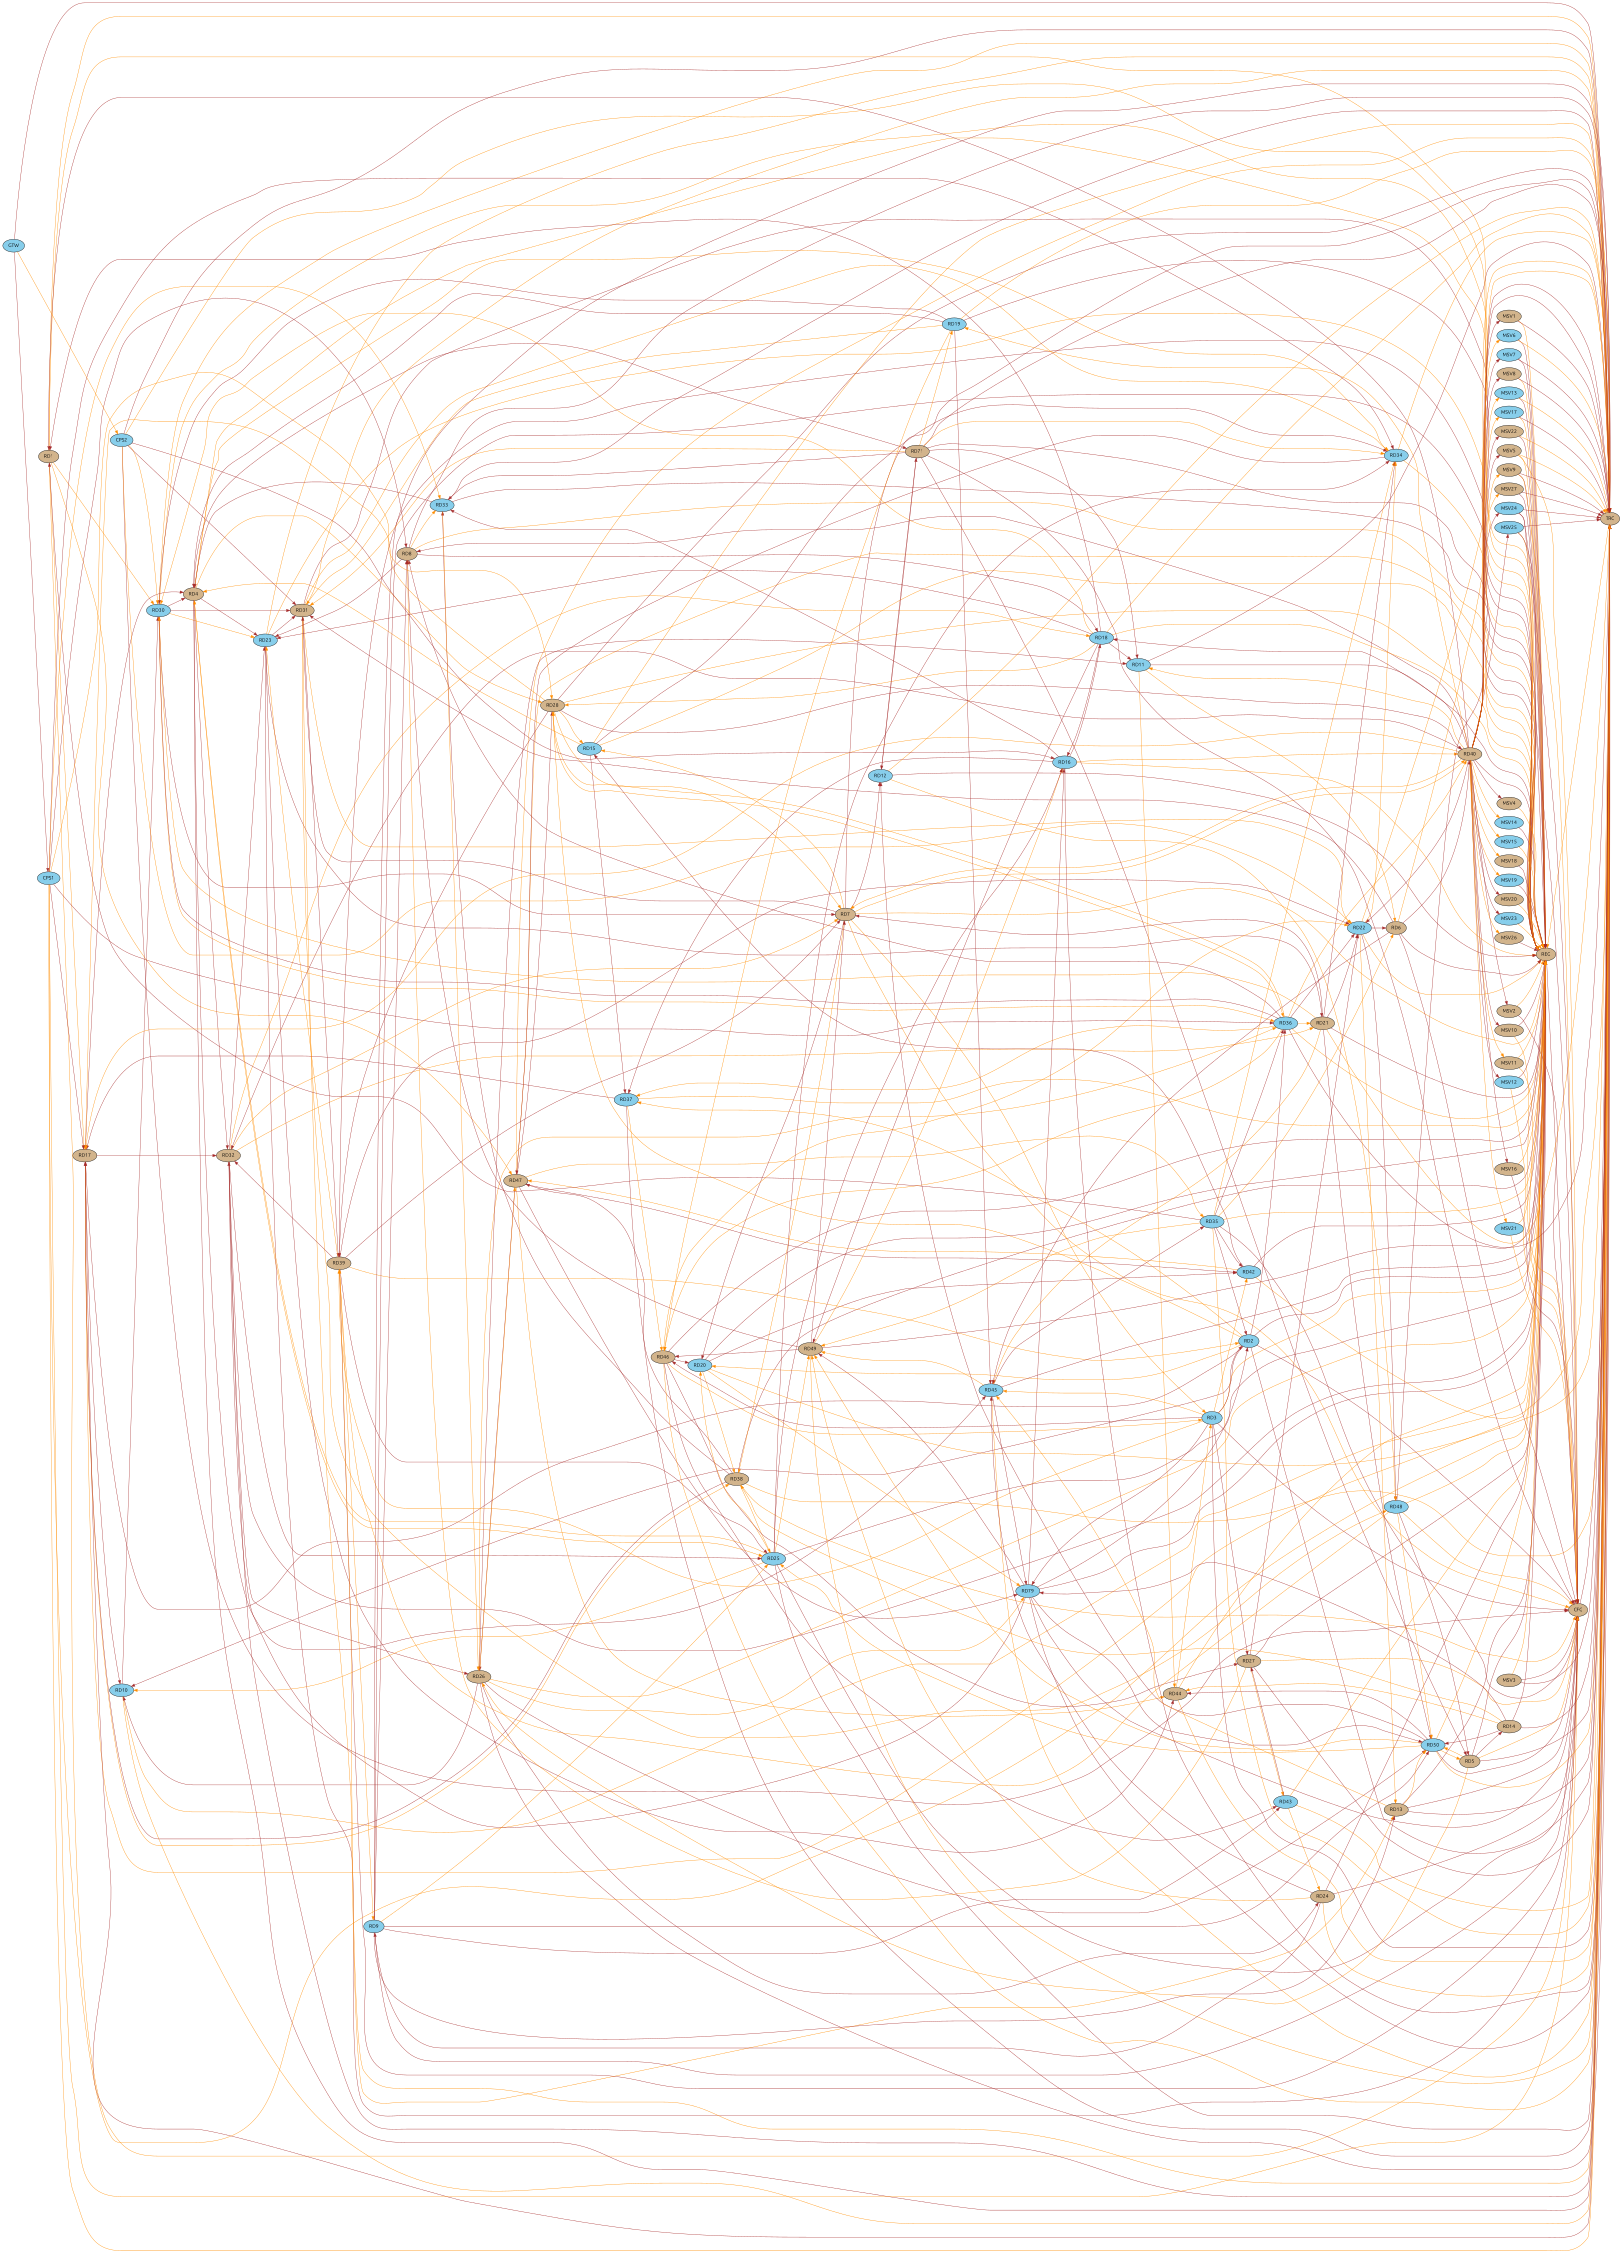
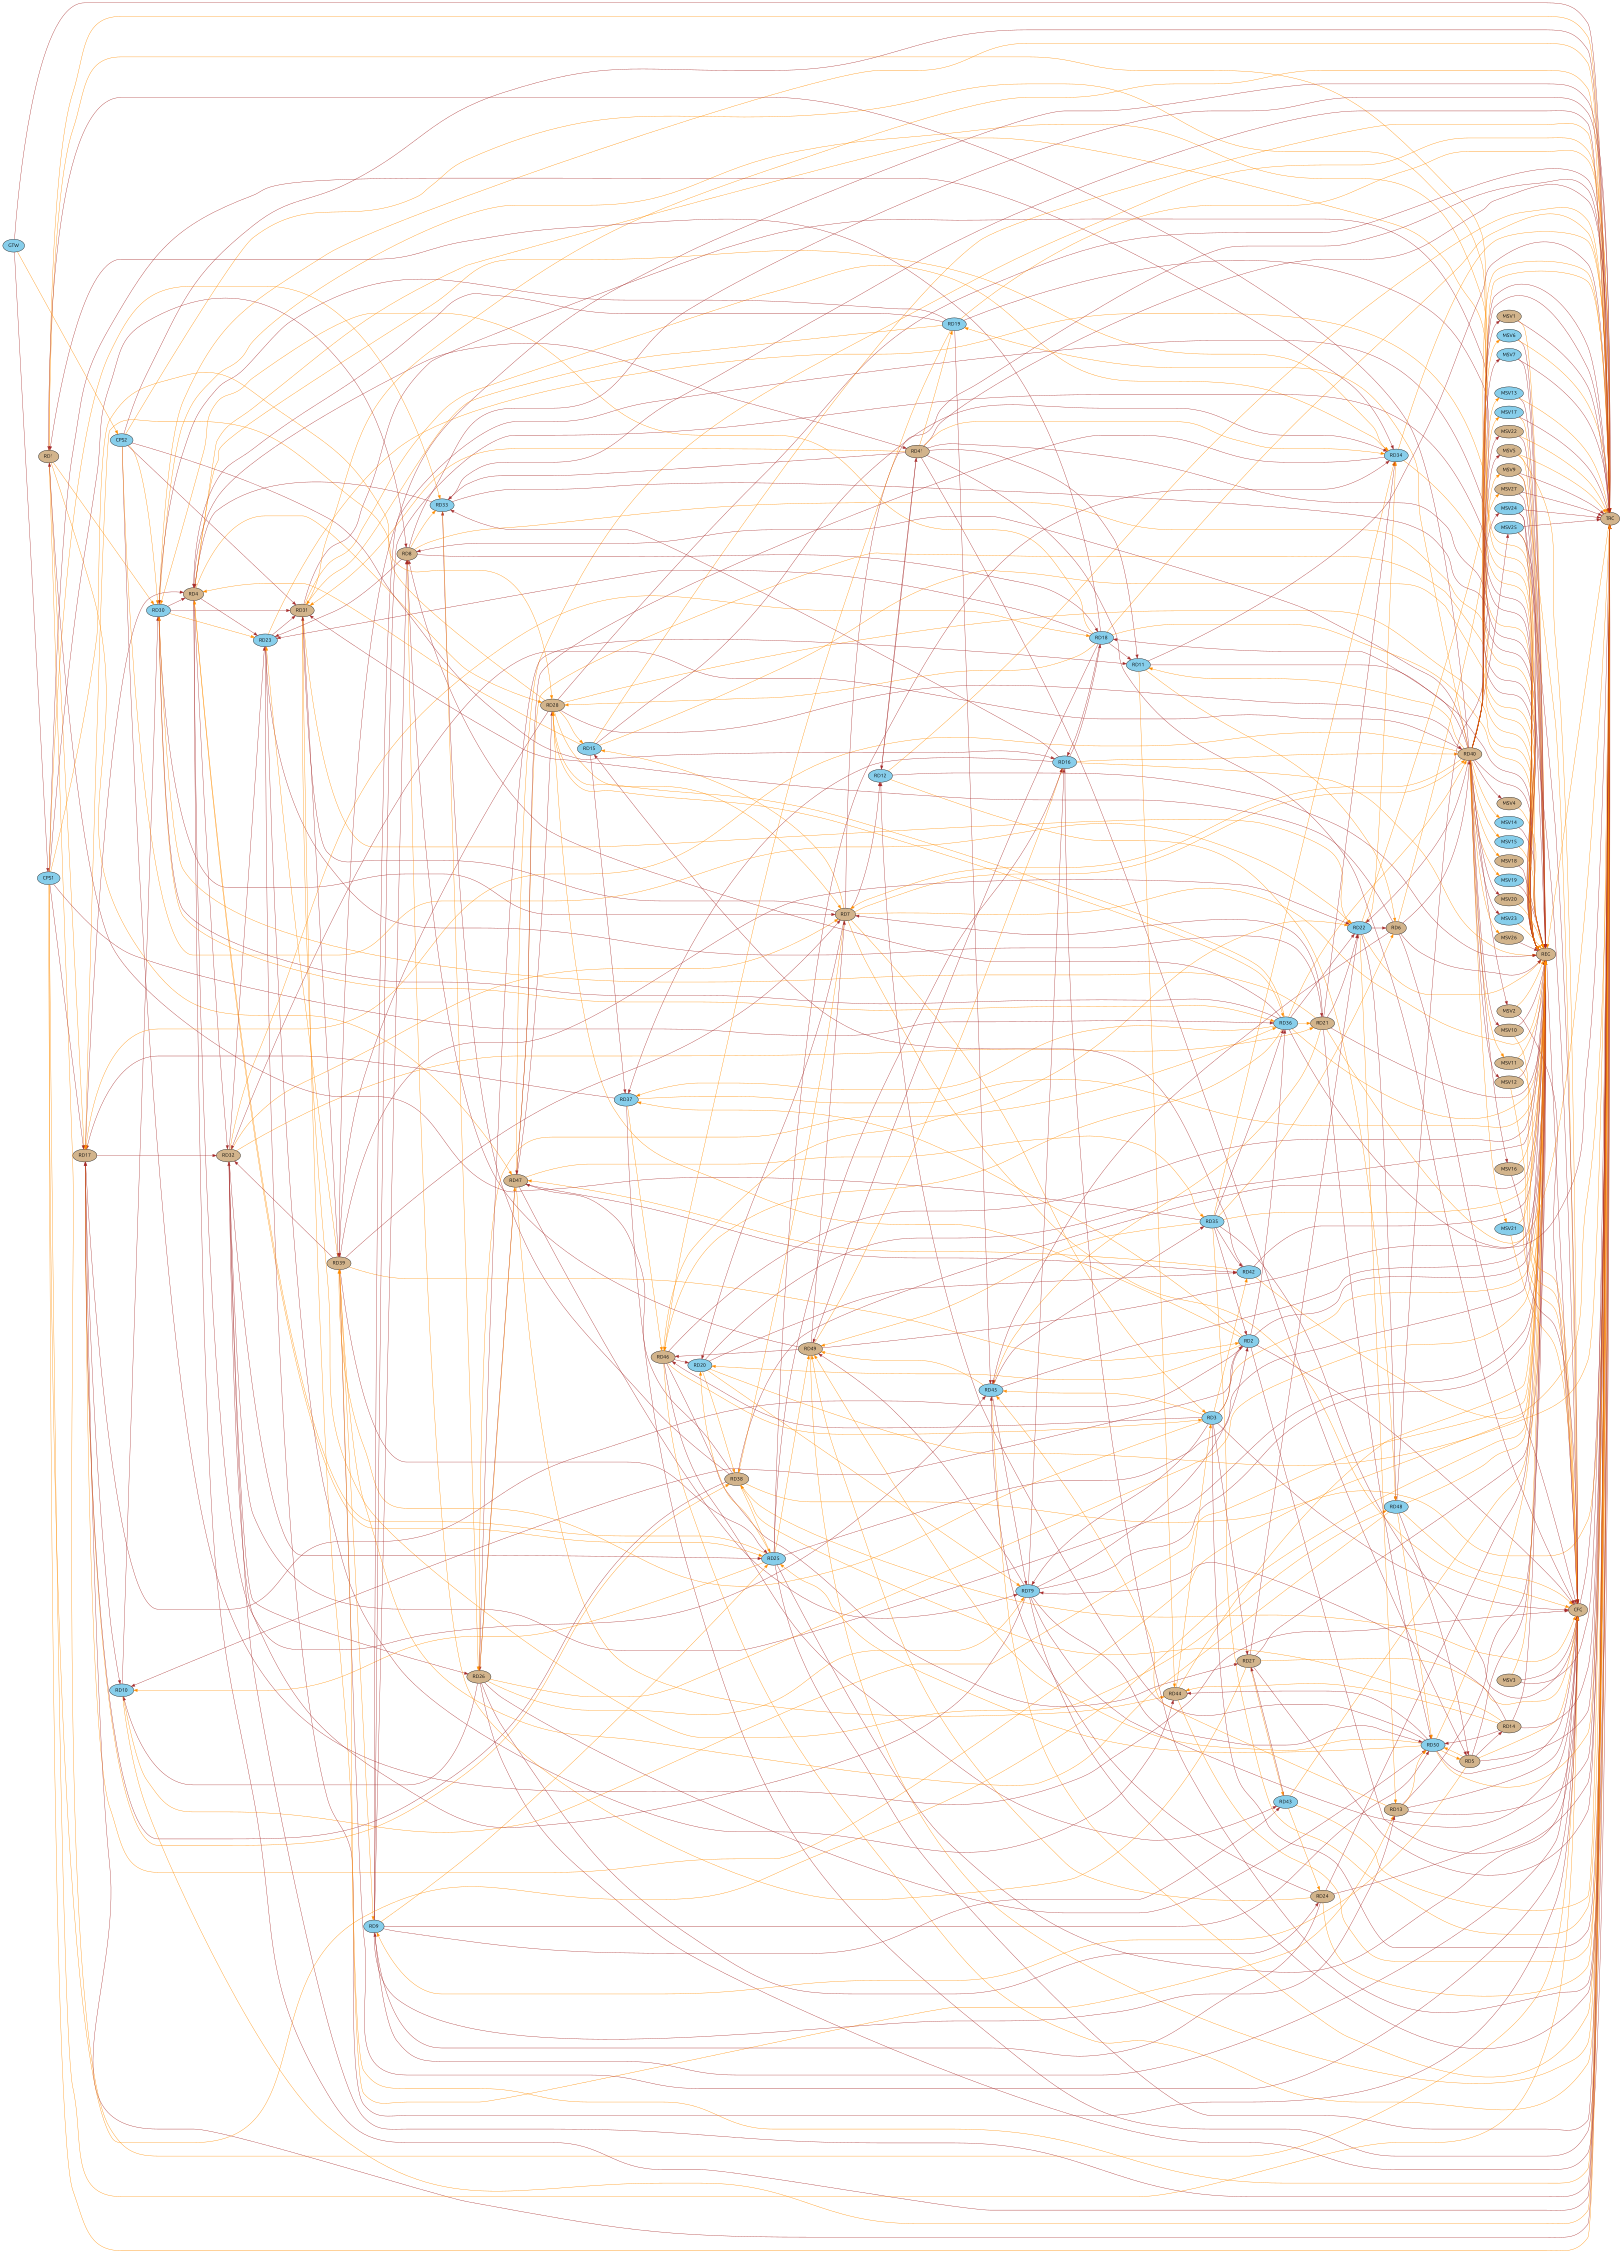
edge "RD23" -> "TRC": removed
node "MSV8": removed
node "RD71": label "RD71" -> "RD41"
node "MSV12": fillcolor skyblue -> tan
edge "RD5" -> "RD26": now "RD5" -> "RD9"
